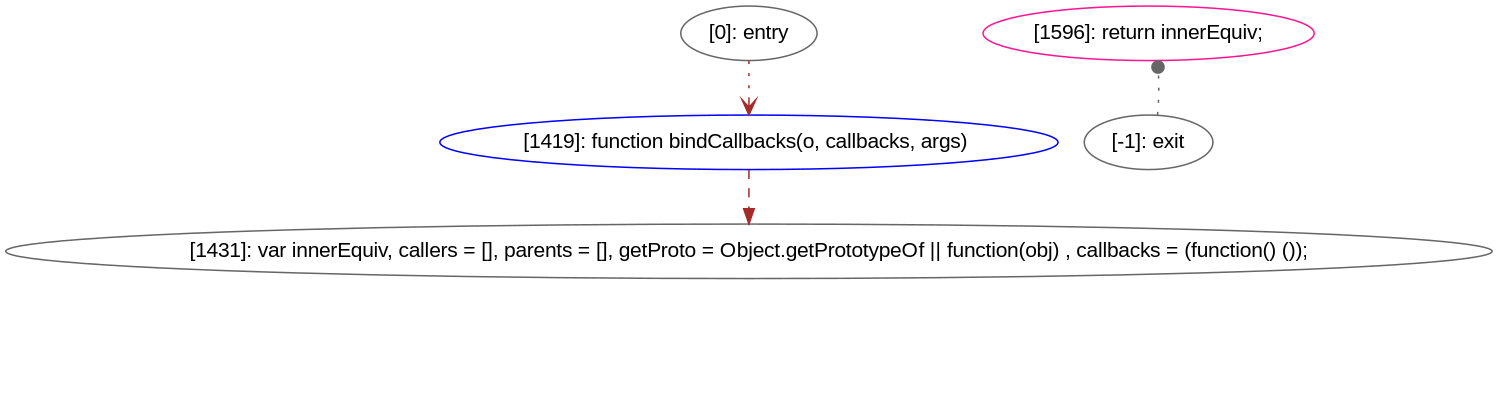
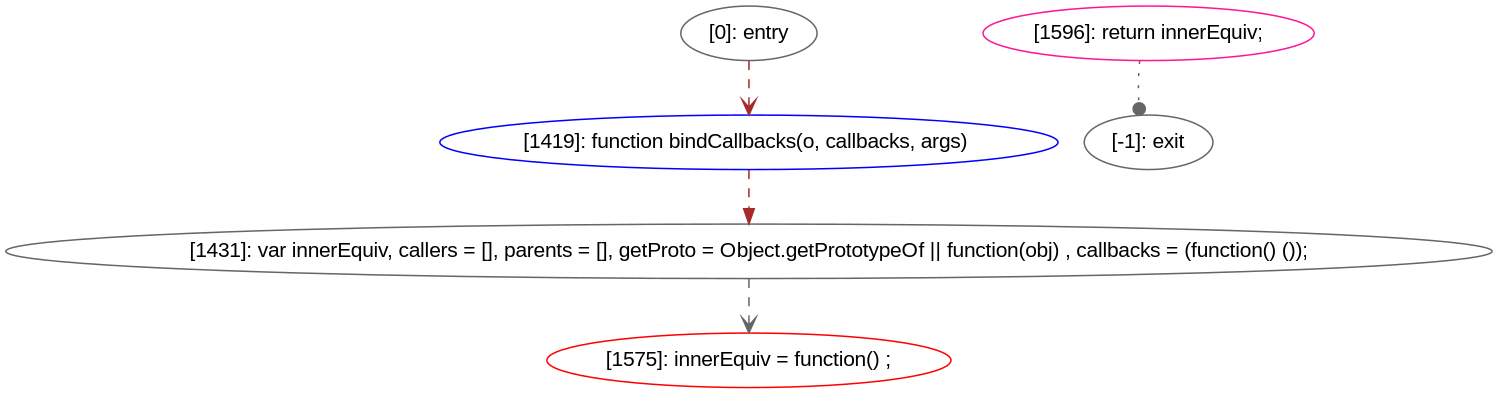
edge "[0]: entry" -> "[1419]: function bindCallbacks(o, callbacks, args)": style dotted -> dashed
edge "[-1]: exit" -> "[1596]: return innerEquiv;": reversed
node "[1575]: innerEquiv = function() ;": added
